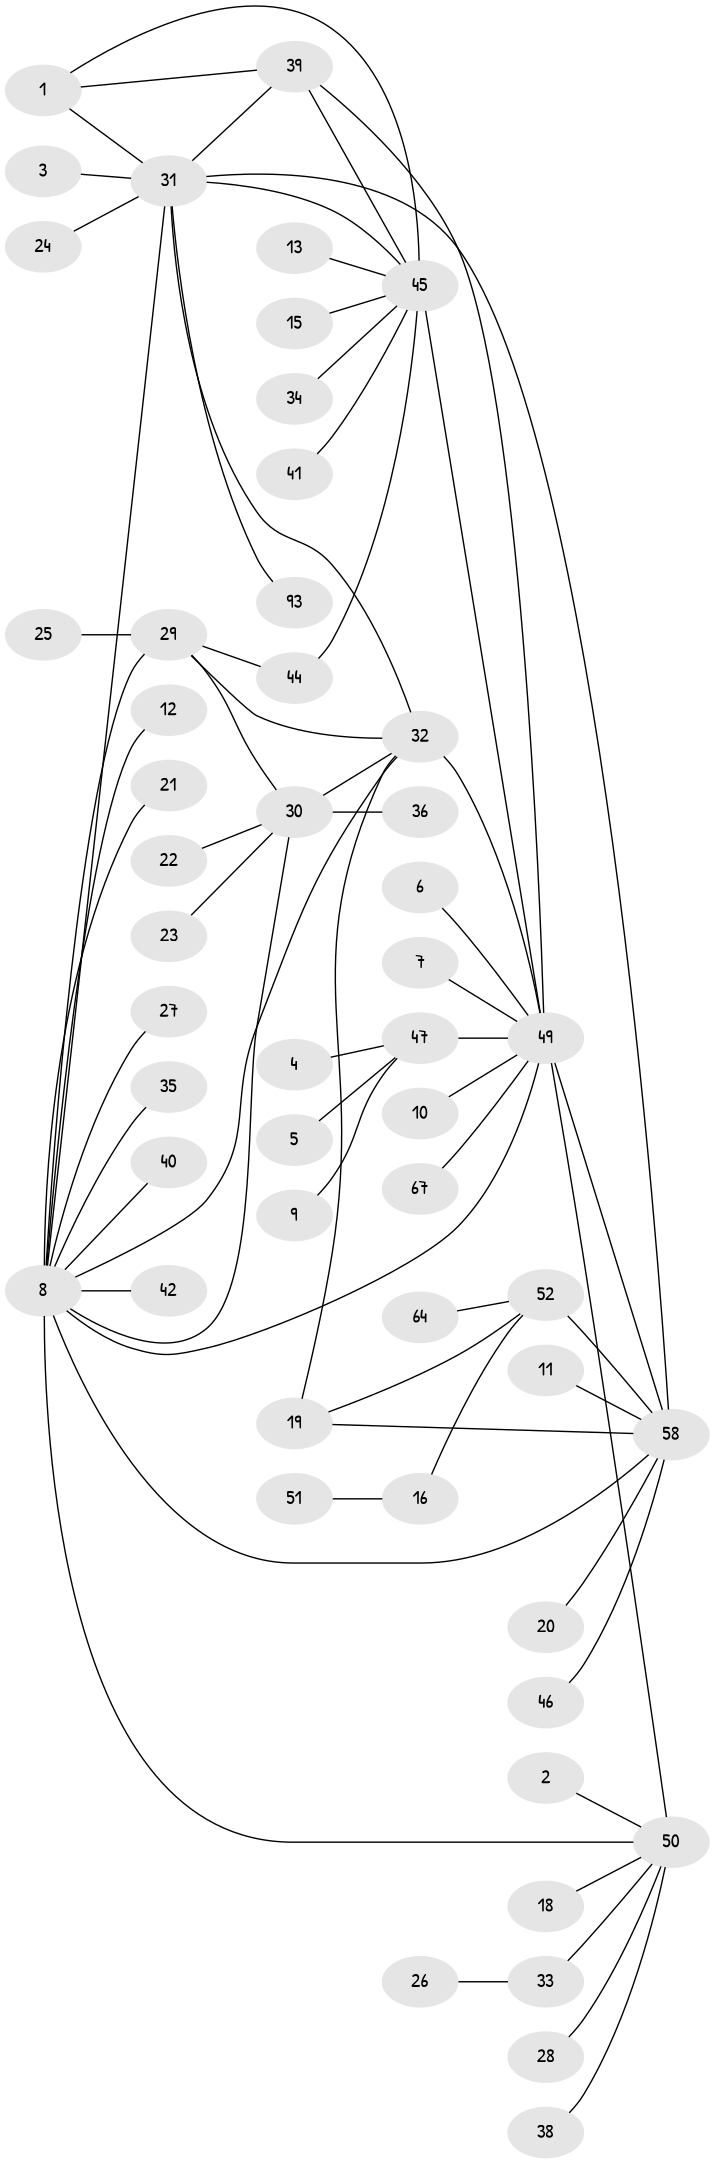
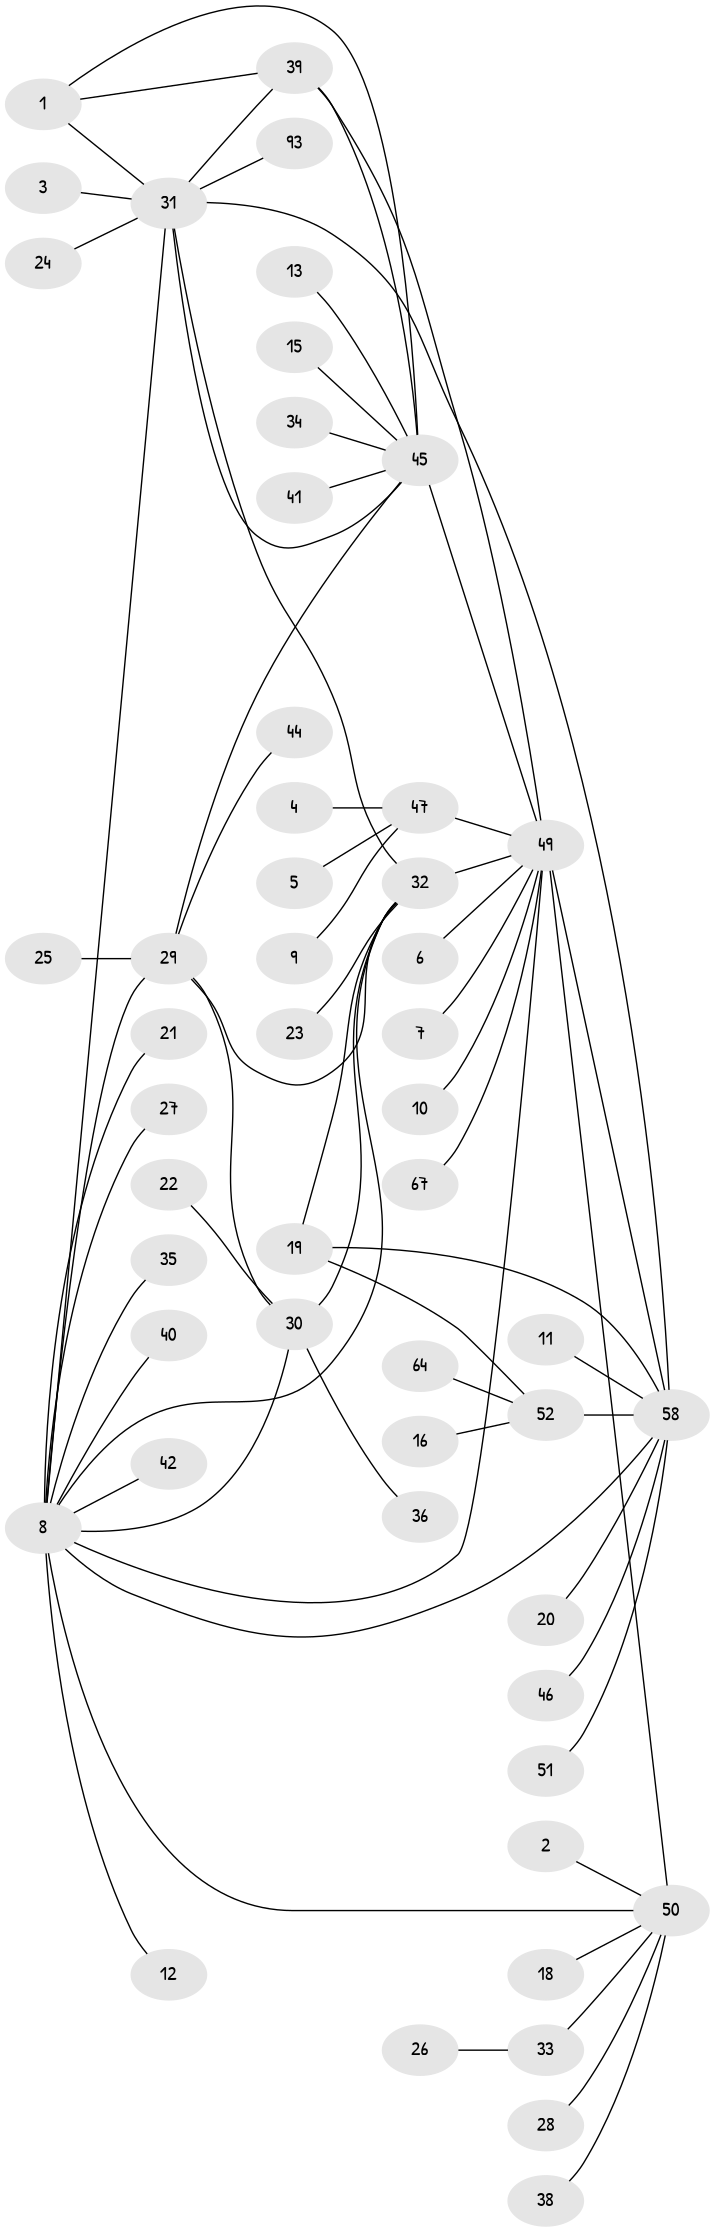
edge "45" -- "44": now "45" -- "29"
edge "30" -- "23": now "32" -- "23"
edge "51" -- "16": now "51" -- "58"
